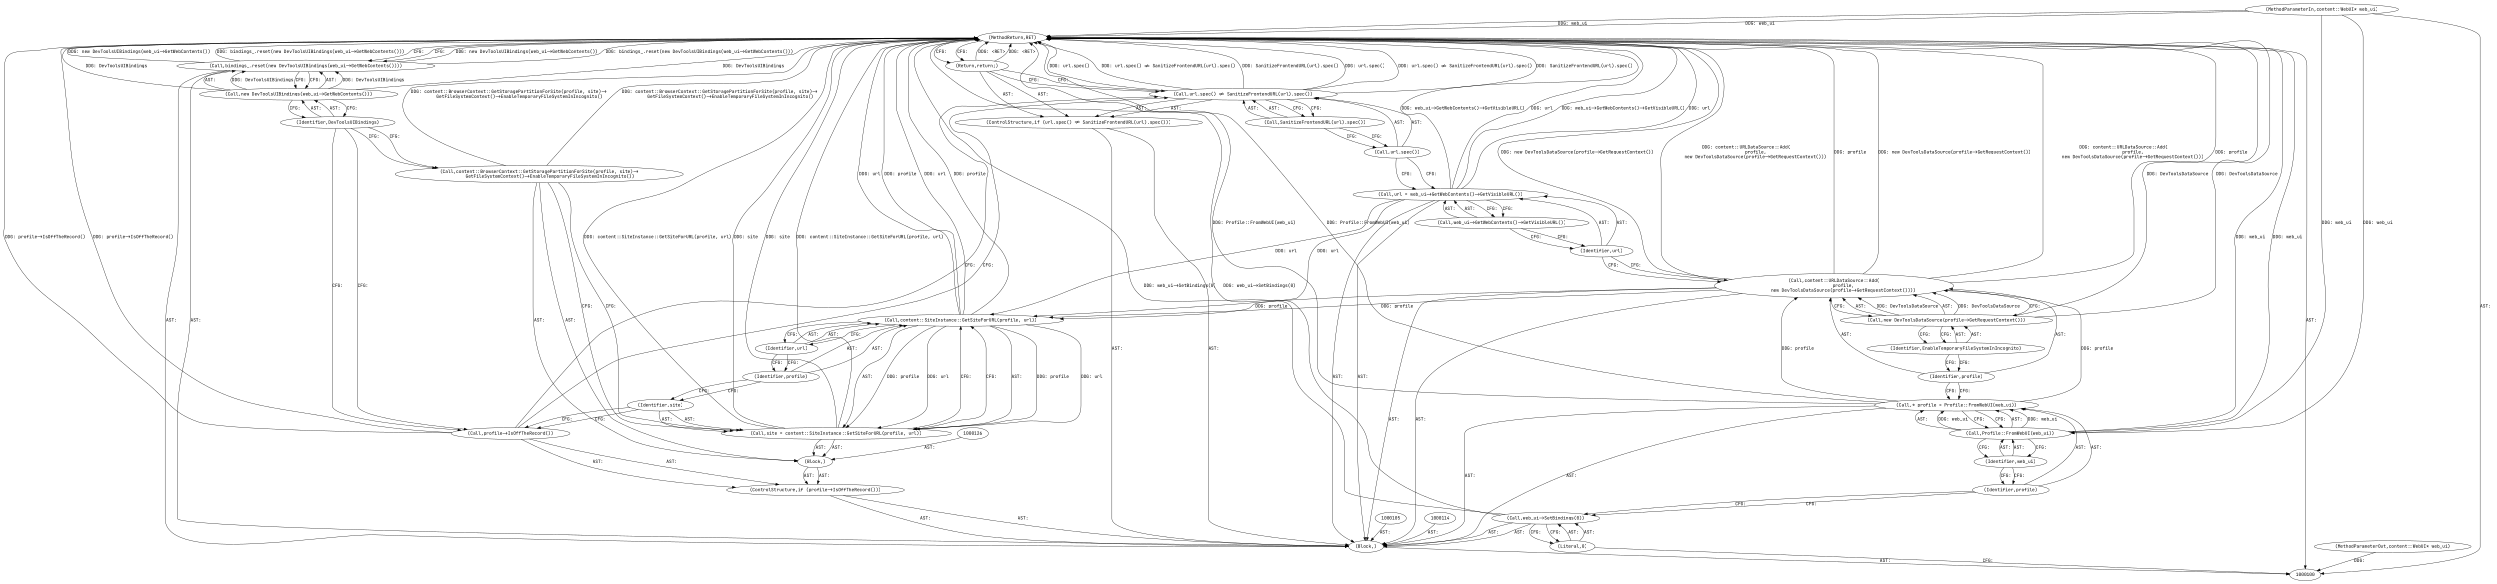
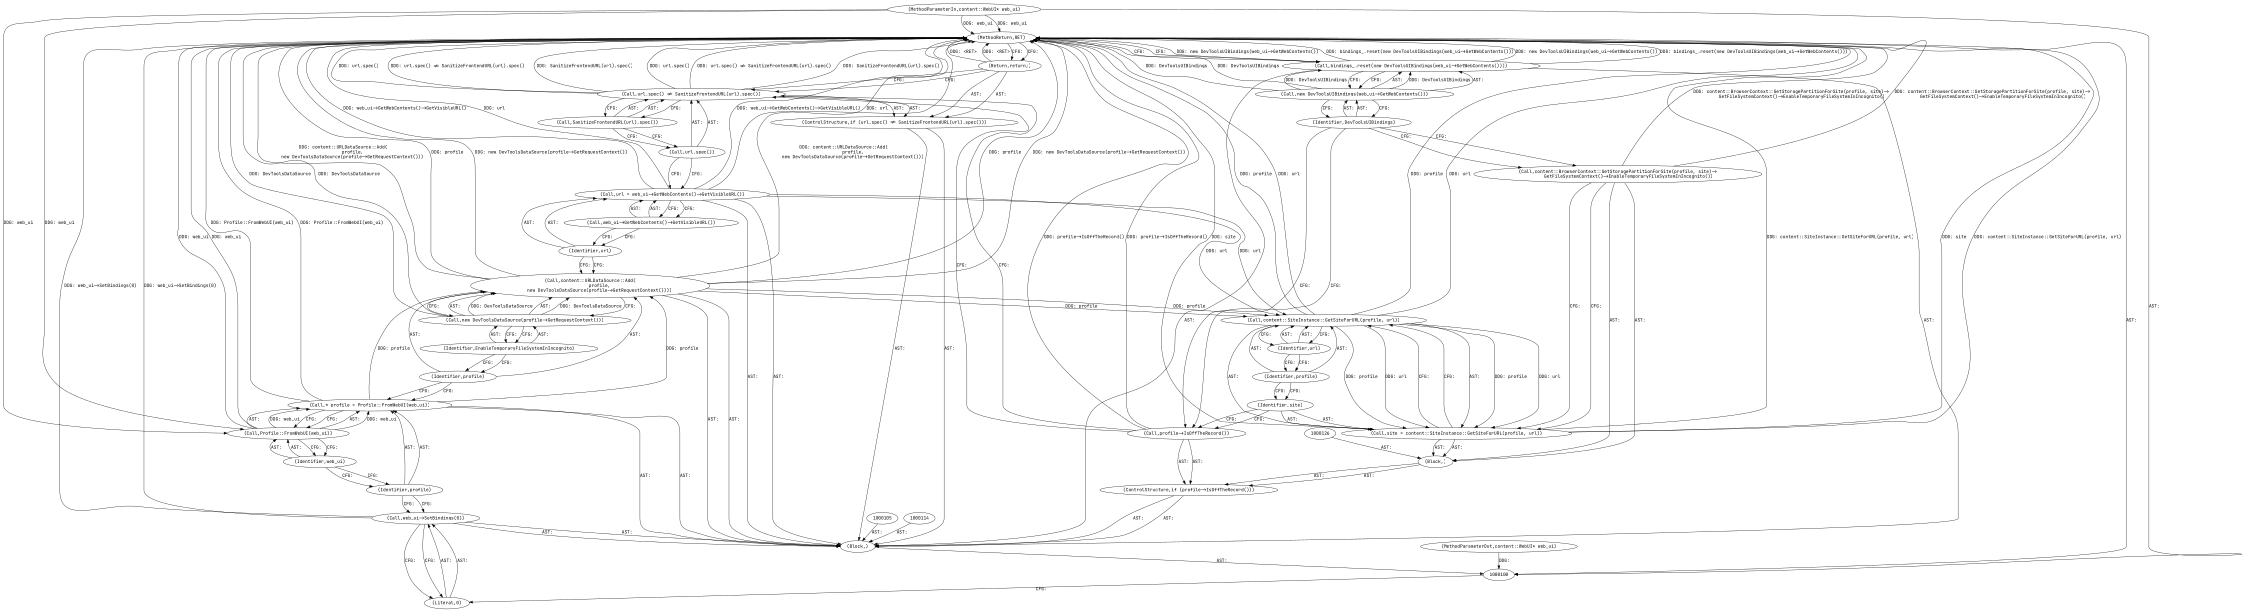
edge "(Literal,0)" -> "1000100": reversed
